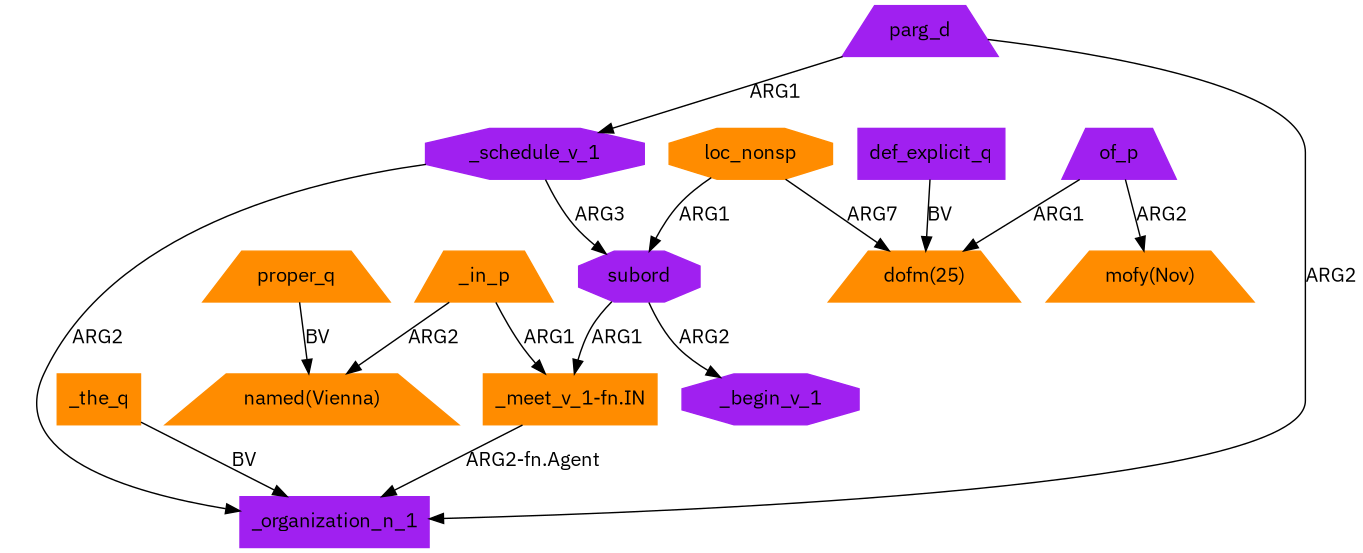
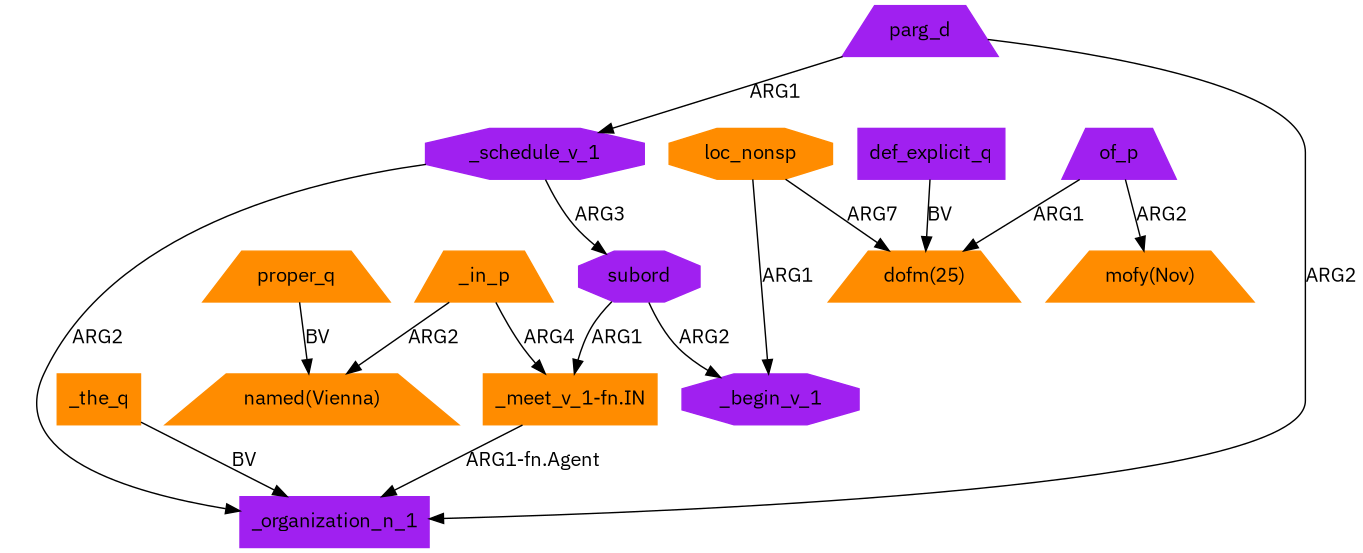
edge "loc_nonsp" -> "subord": now "loc_nonsp" -> "_begin_v_1"
edge "_in_p" -> "_meet_v_1-fn.IN": label "ARG1" -> "ARG4"
edge "_meet_v_1-fn.IN" -> "_organization_n_1": label "ARG2-fn.Agent" -> "ARG1-fn.Agent"
